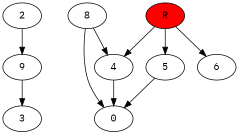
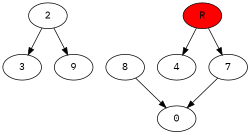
edge "8" -> "4": removed
node "5": label "5" -> "7"
node "6": removed
edge "9" -> "3": now "2" -> "3"
edge "4" -> "0": removed
